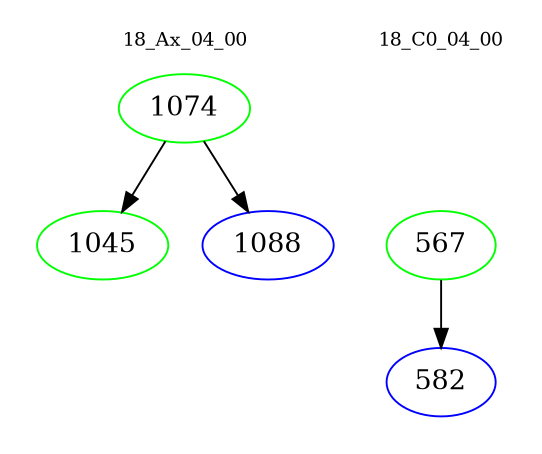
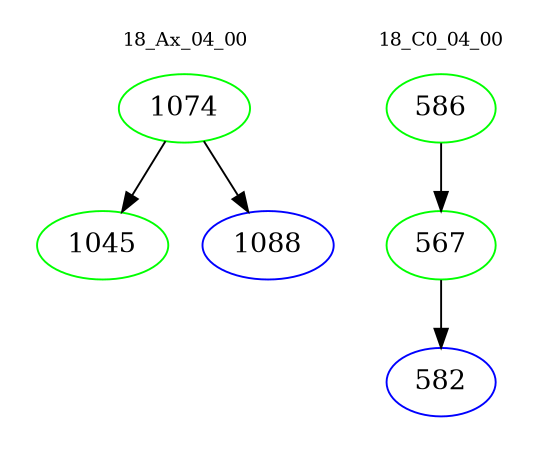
node "586": added
